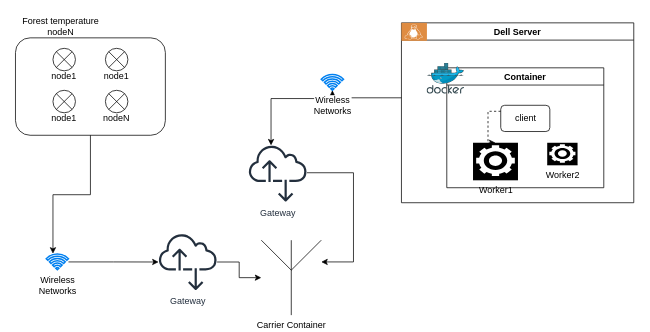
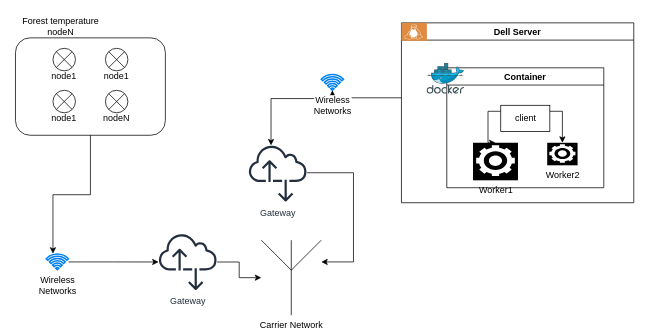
node "client": shape rounded rectangle -> rectangle
edge "client" -> "Worker2": added
edge "client" -> "Worker1": style dashed -> solid
node "Carrier Container": label "Carrier Container" -> "Carrier Network"
